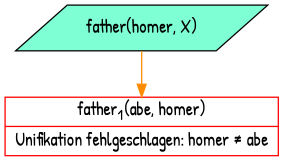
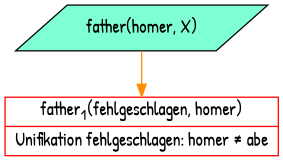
node "father": text "(abe, homer)" -> "(fehlgeschlagen, homer)"
